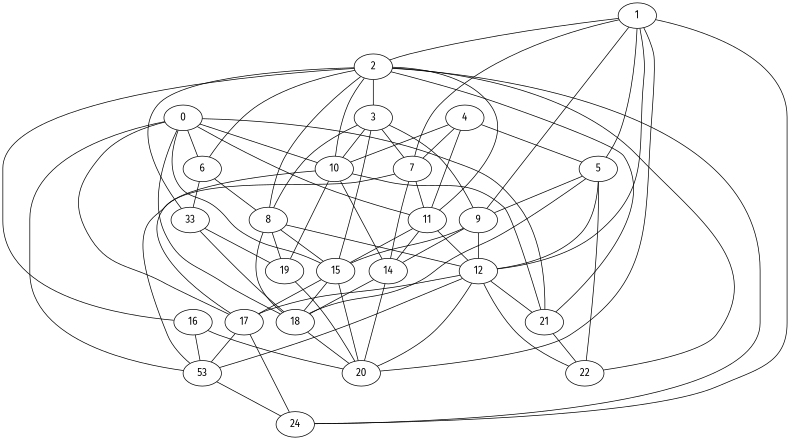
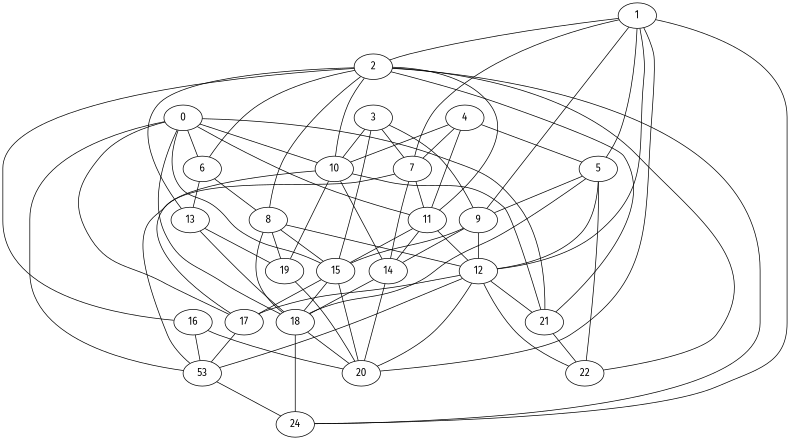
edge "2" -- "3": removed
edge "3" -- "8": removed
node "33": label "33" -> "13"
edge "17" -- "24": now "18" -- "24"
